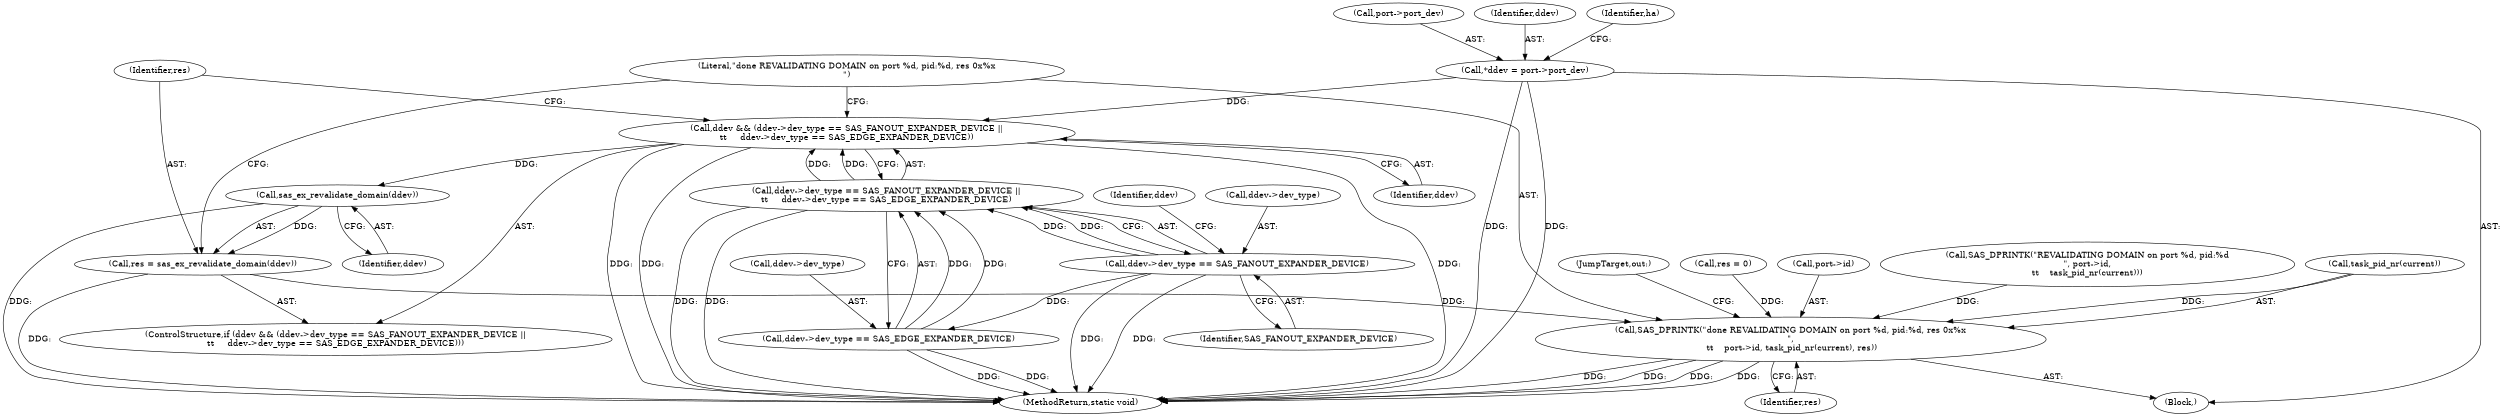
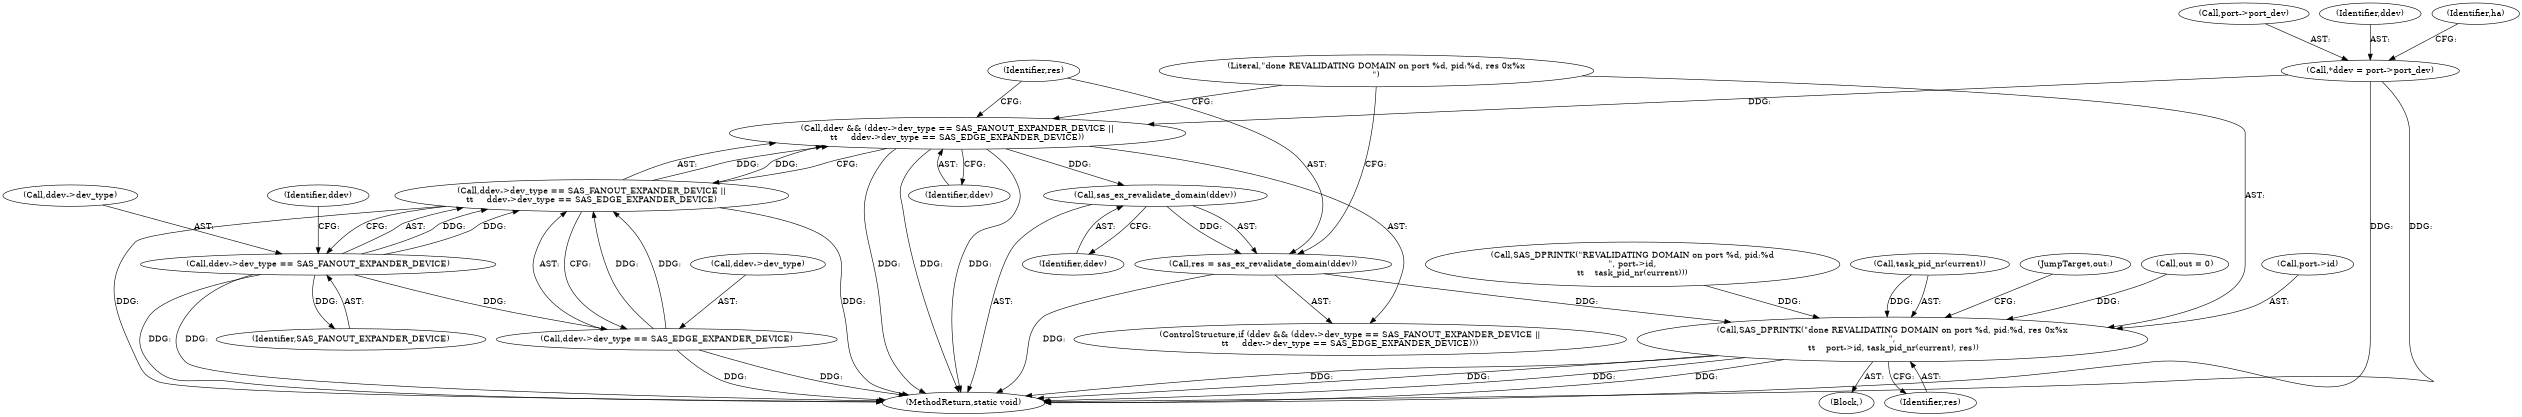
edge "(Call,*ddev = port->port_dev)" -> "(Block,)": removed, label "AST:"
node "(Call,res = 0)": label "(Call,res = 0)" -> "(Call,out = 0)"
edge "(Call,sas_ex_revalidate_domain(ddev))" -> "(MethodReturn,static void)": label "DDG: " -> "AST: "
edge "(Call,ddev->dev_type == SAS_FANOUT_EXPANDER_DEVICE)" -> "(Identifier,SAS_FANOUT_EXPANDER_DEVICE)": label "CFG: " -> "DDG: "
